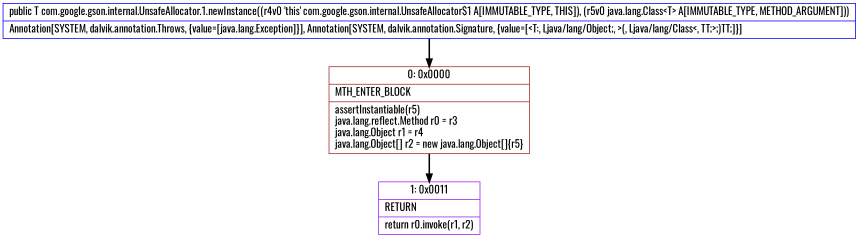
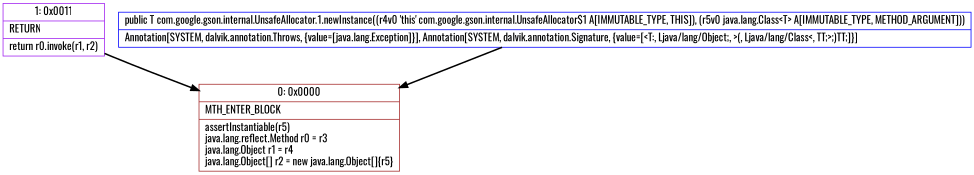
edge "0: 0x0000" -> "1: 0x0011": reversed
